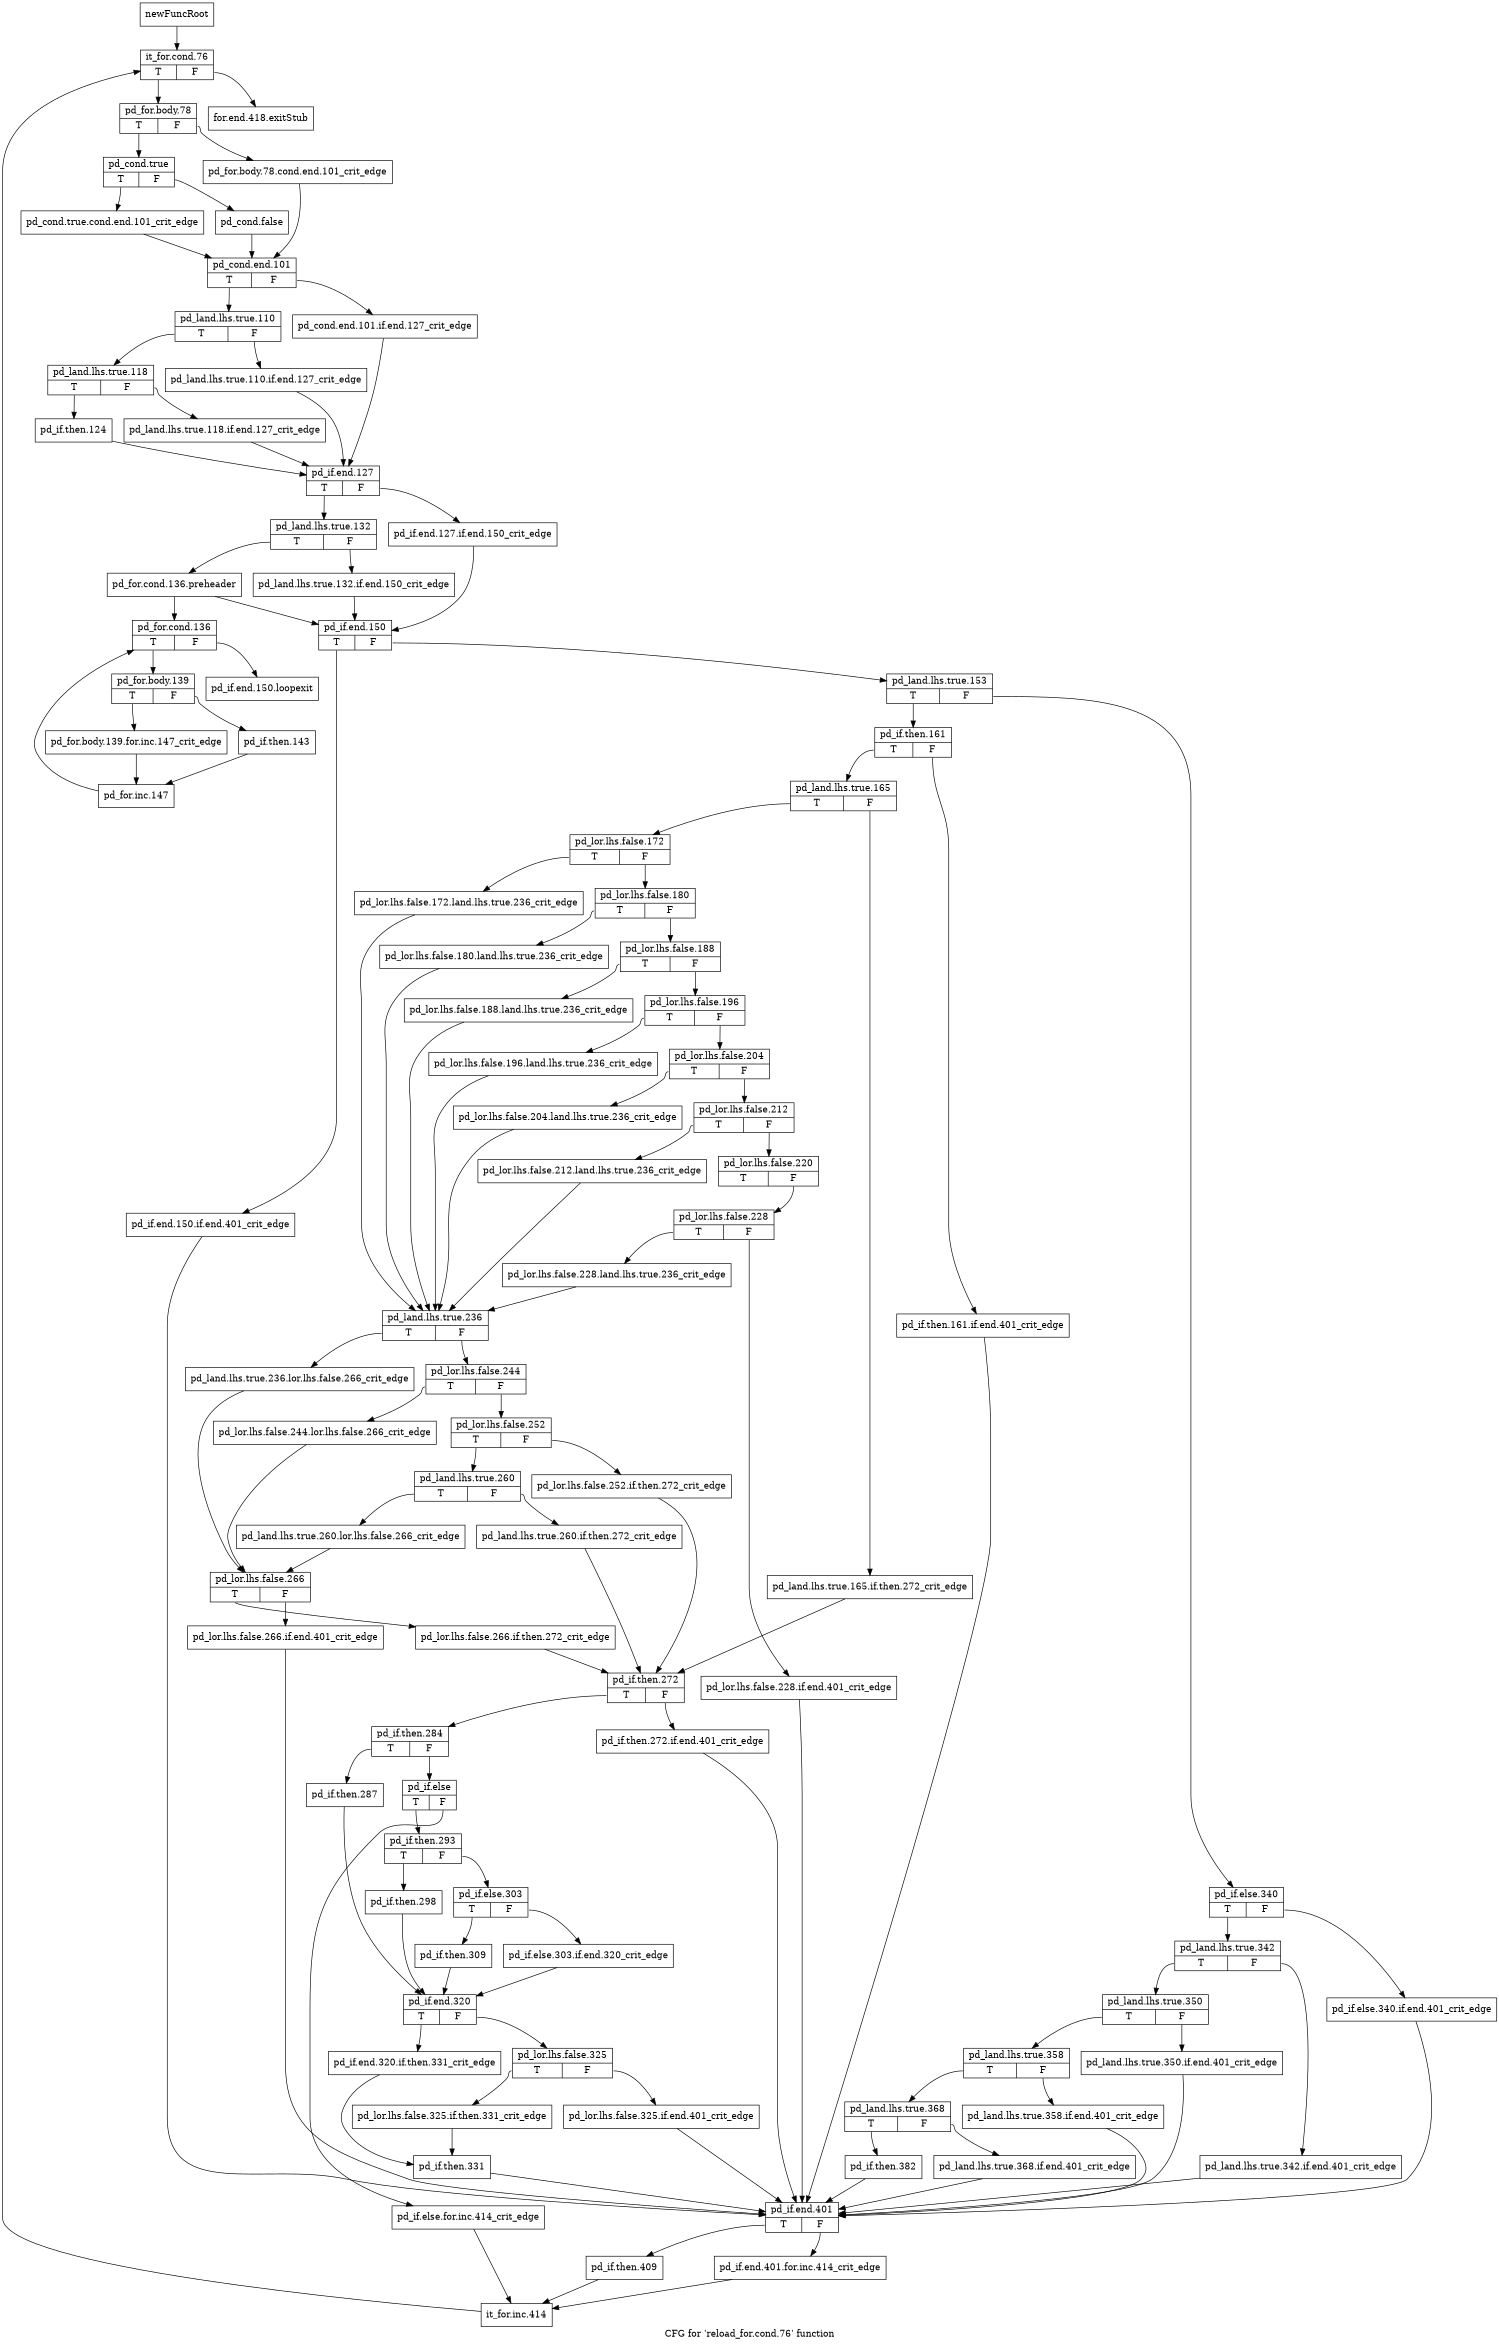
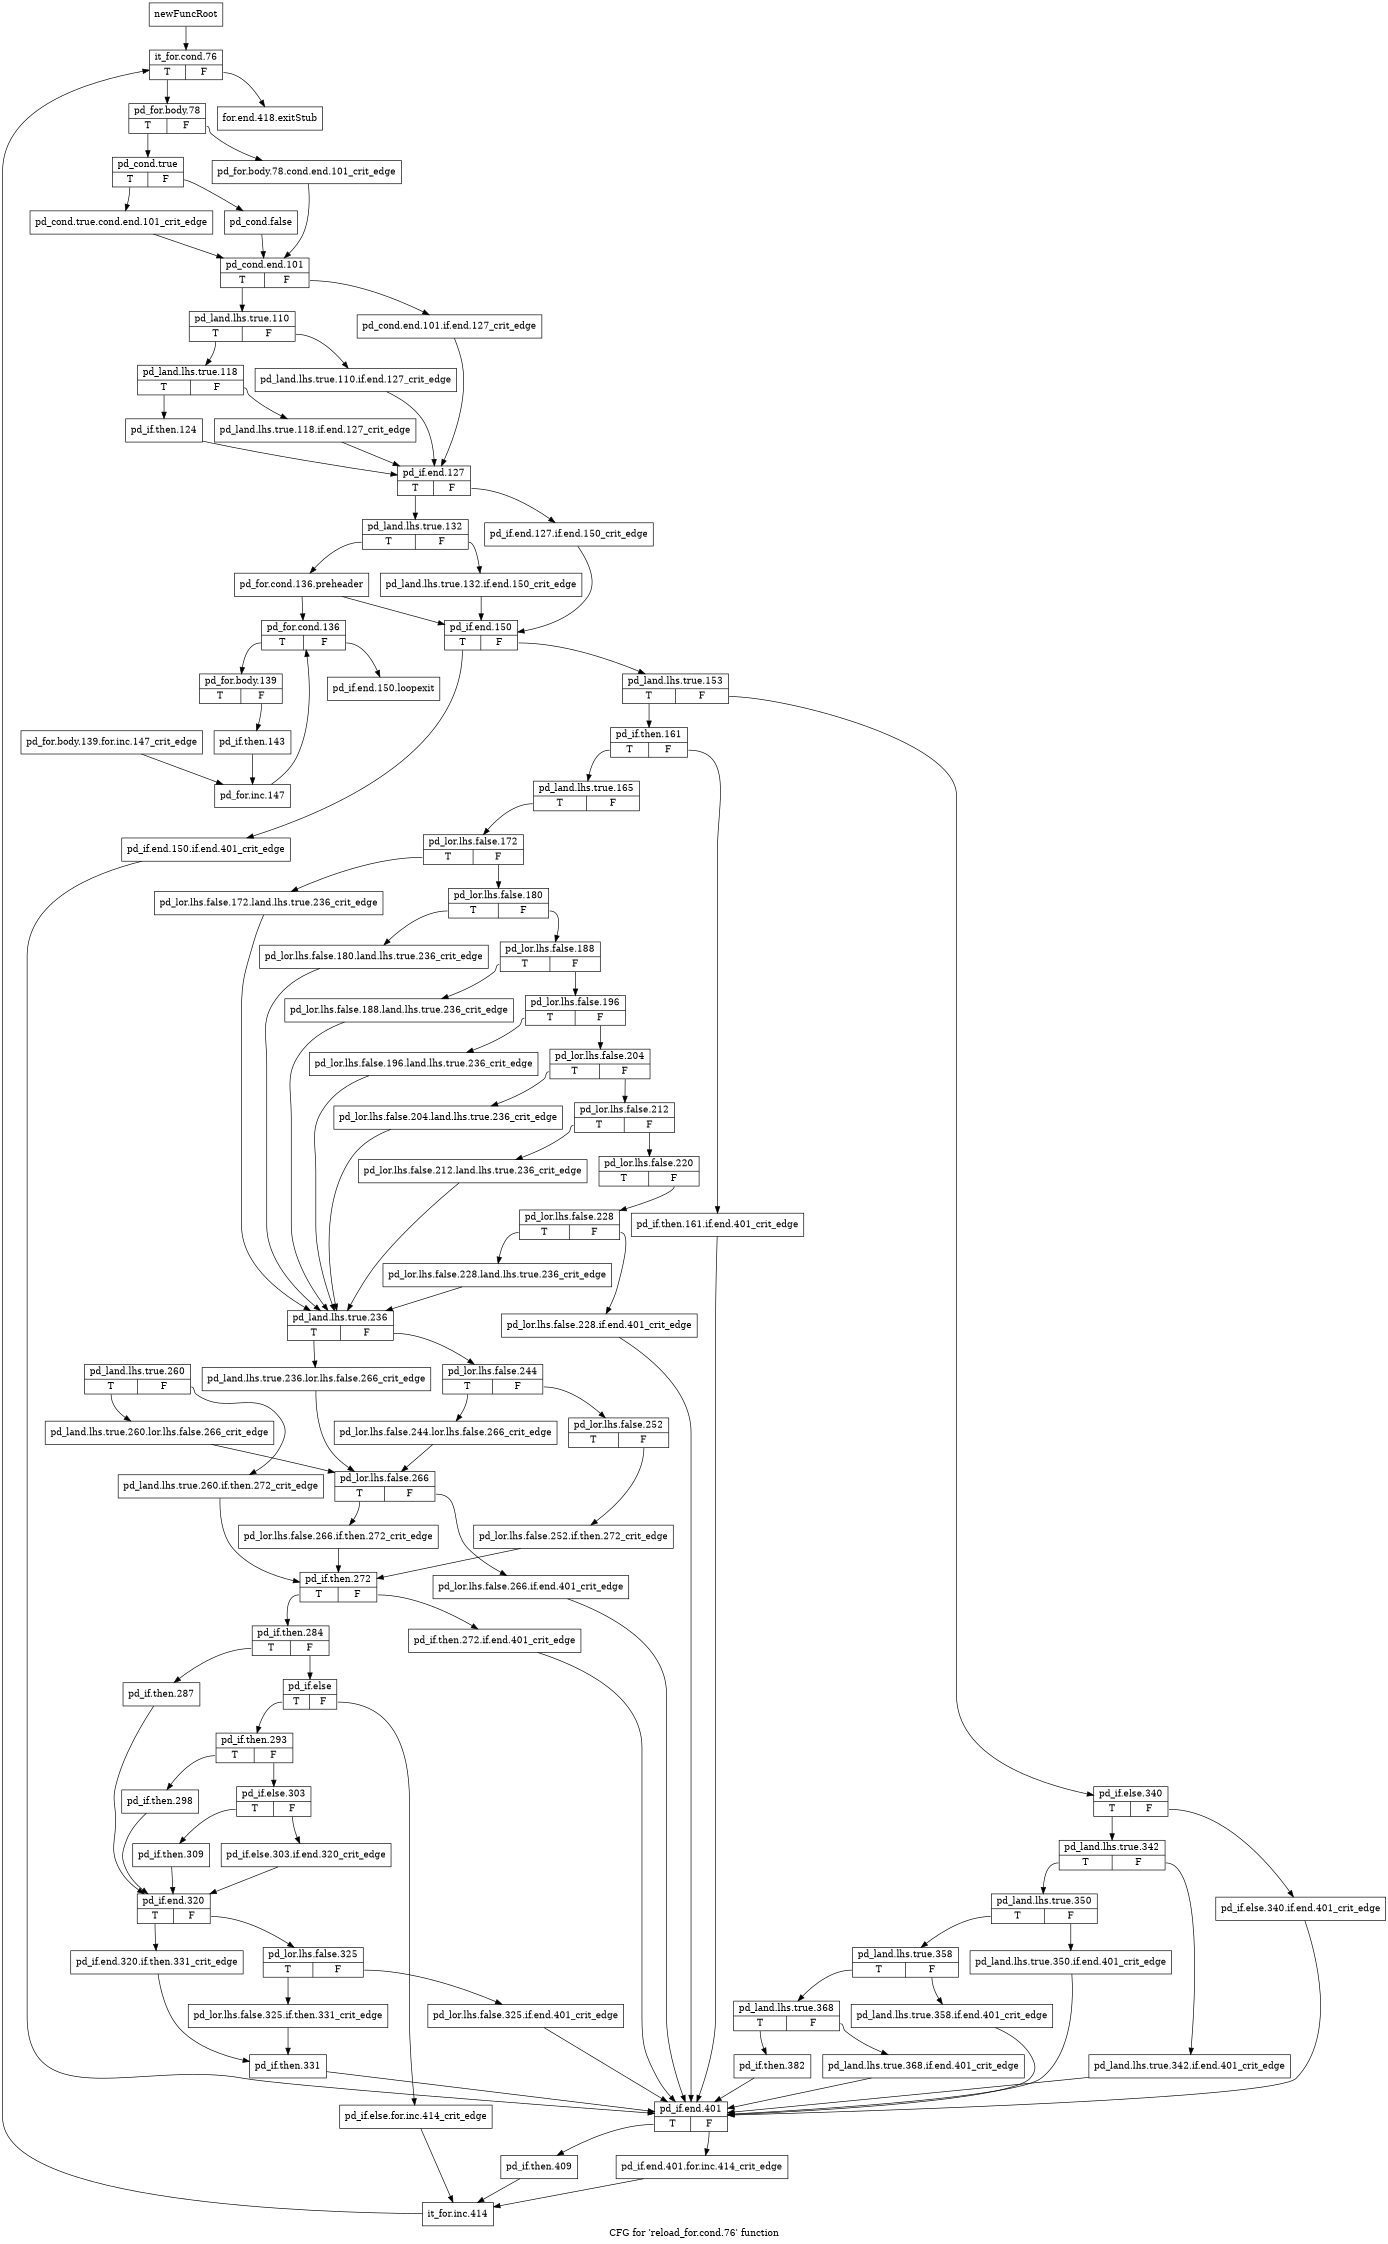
edge "pd_for.body.139" -> "pd_for.body.139.for.inc.147_crit_edge": removed
edge "pd_lor.lhs.false.252" -> "pd_land.lhs.true.260": removed
node "pd_land.lhs.true.165.if.then.272_crit_edge": removed
